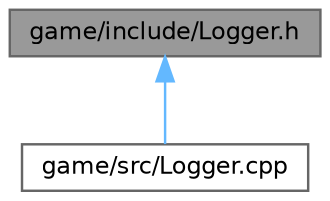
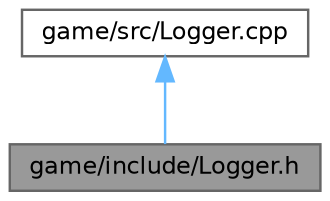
edge "game/src/Logger.cpp" -> "game/include/Logger.h": reversed
